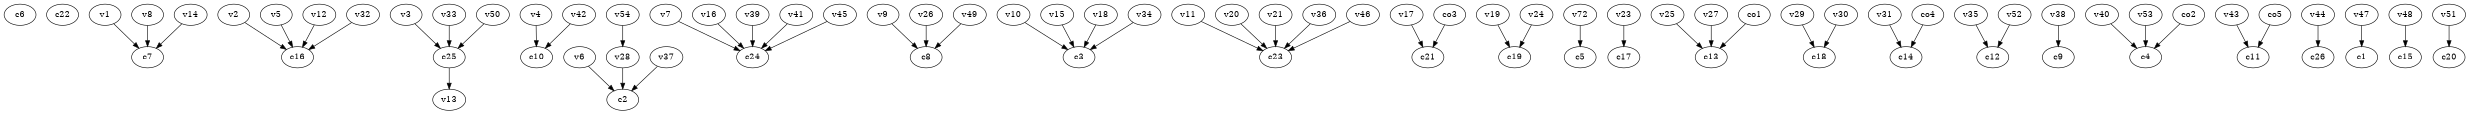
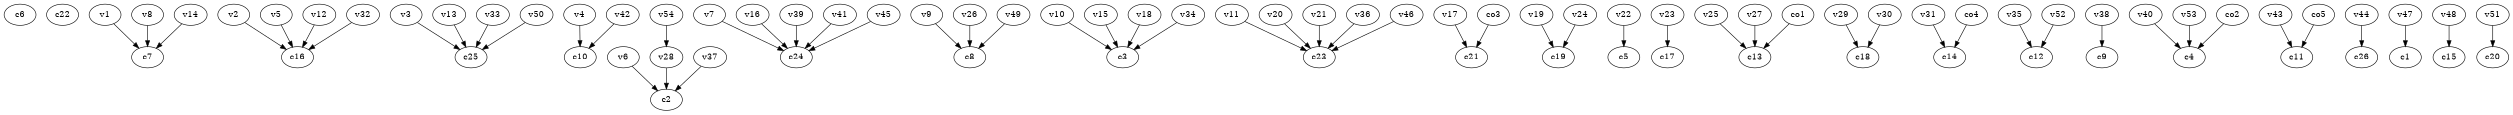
node "v72": label "v72" -> "v22"
edge "c25" -> "v13": reversed
